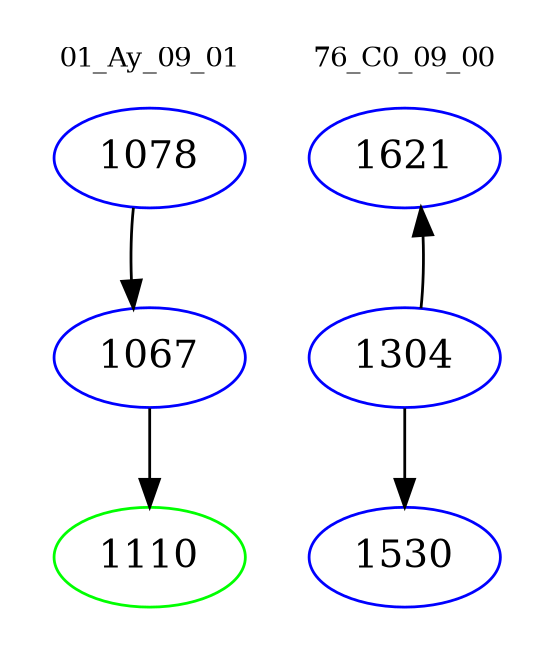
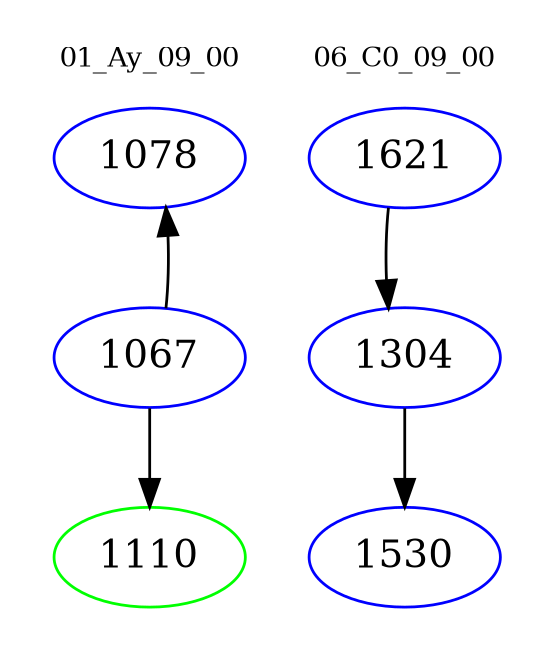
cluster "01_Ay_09_01": label "01_Ay_09_01" -> "01_Ay_09_00"
cluster "76_C0_09_00": label "76_C0_09_00" -> "06_C0_09_00"
edge "1078" -> "1067": reversed
edge "1304" -> "1621": reversed
